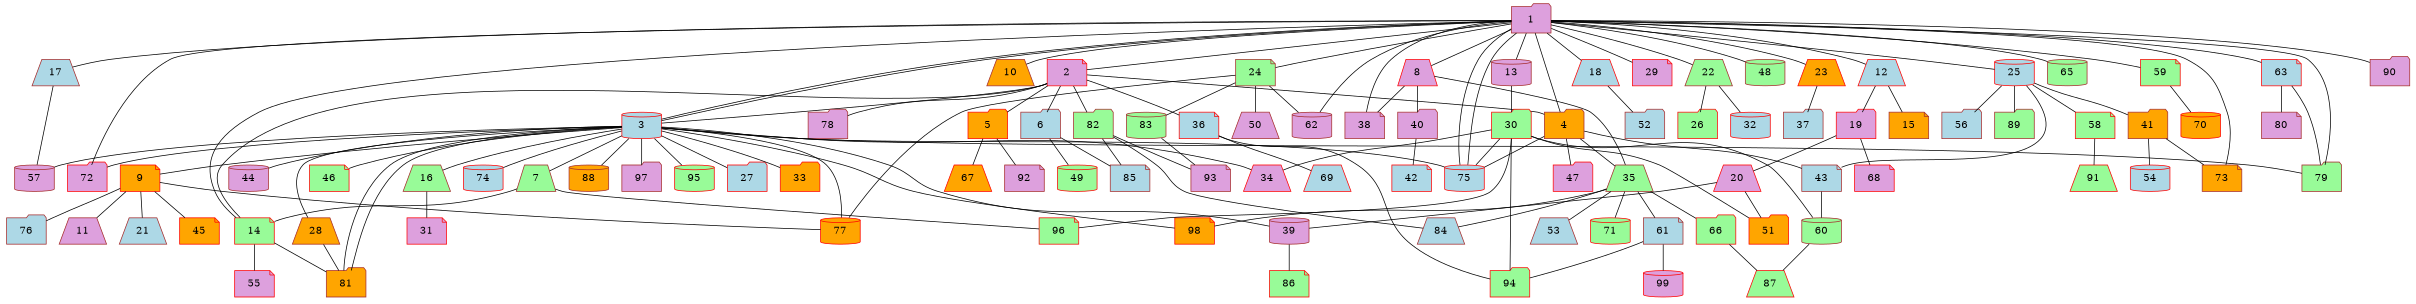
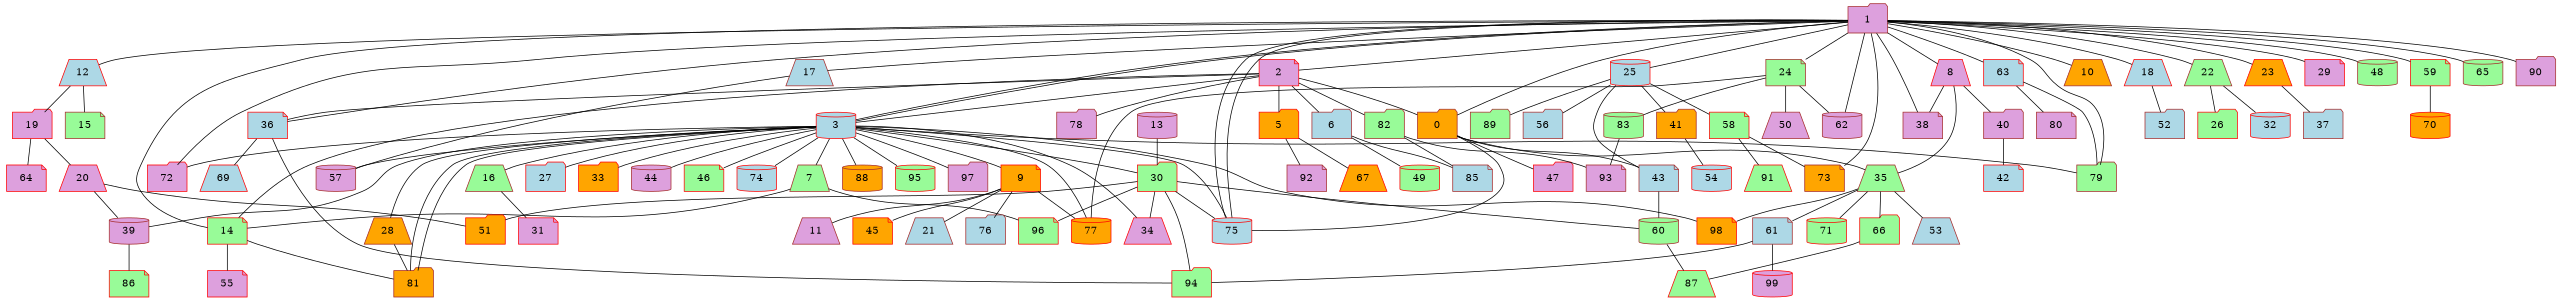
edge "1" -- "13": now "1" -- "36"
node "4": label "4" -> "0"
node "15": fillcolor orange -> palegreen
edge "3" -- "30": added
edge "41" -- "73": now "58" -- "73"
node "68": label "68" -> "64"
node "84": removed
